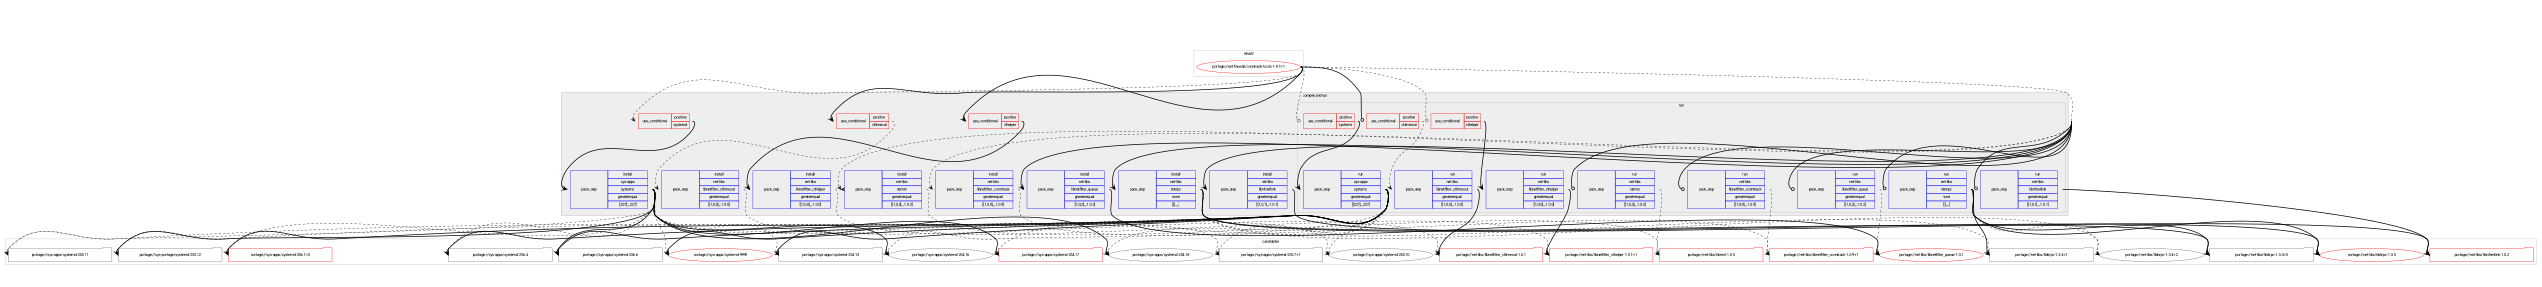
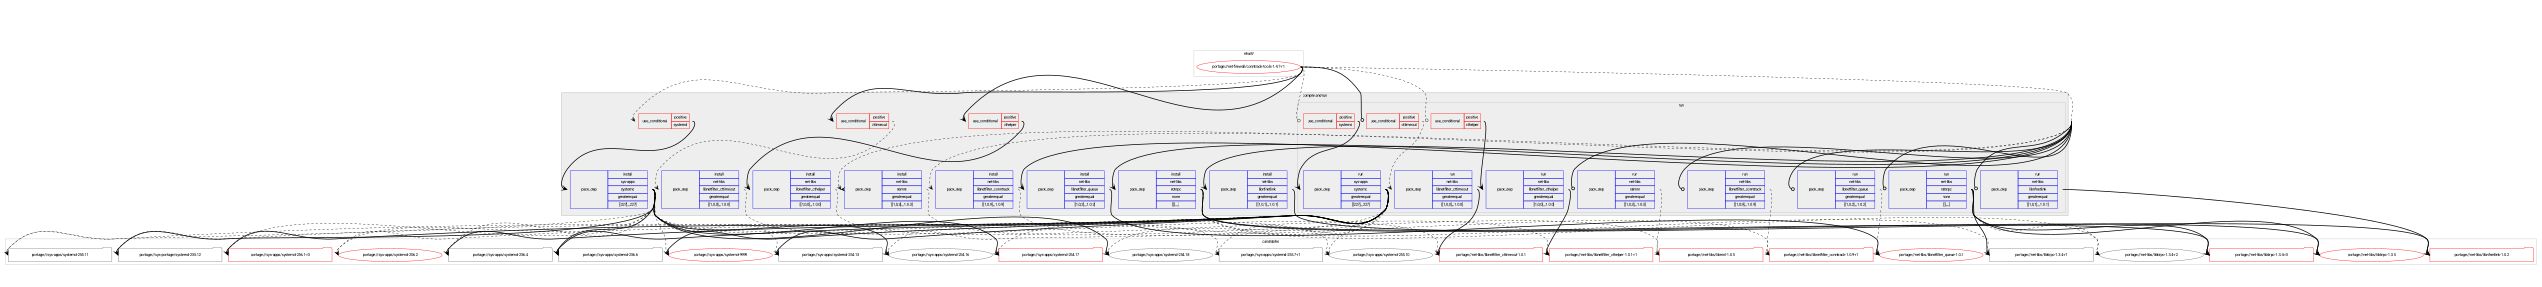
node "portage://sys-apps/systemd-256.2": added
node "portage://net-libs/libtirpc-1.3.4-r3": color gray40 -> red
